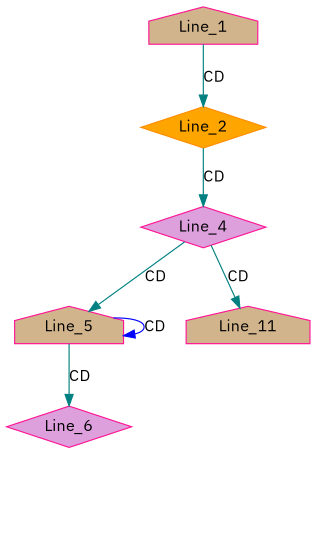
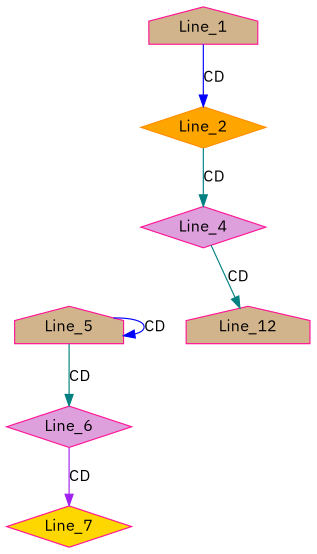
edge "Line_1" -> "Line_2": color teal -> blue
edge "Line_4" -> "Line_5": removed, label "CD"
node "Line_11": label "Line_11" -> "Line_12"
node "Line_7": added
